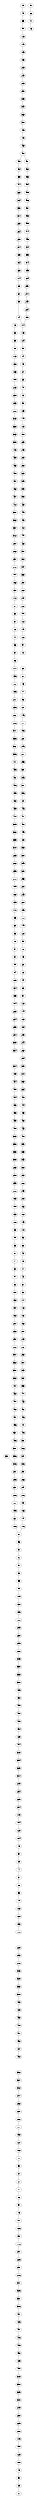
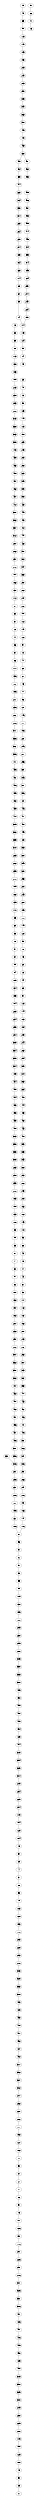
node "490": label "490" -> "690"
node "494": removed
node "24": removed
node "47": added
node "359": added
node "631": label "631" -> "431"
node "203": added
node "377": added
